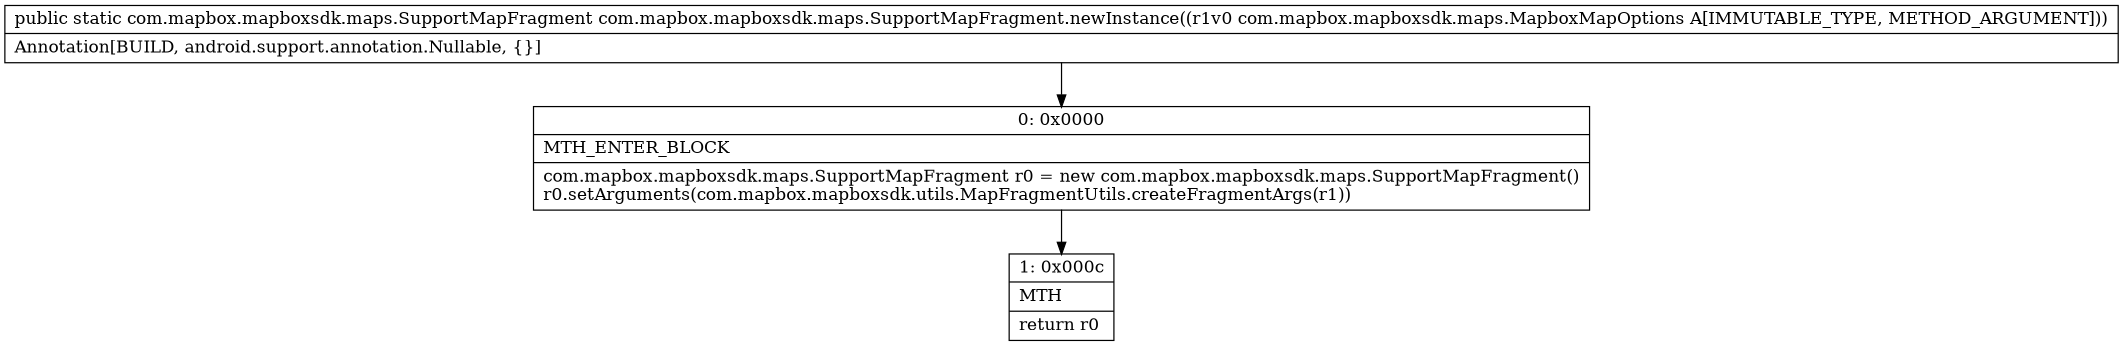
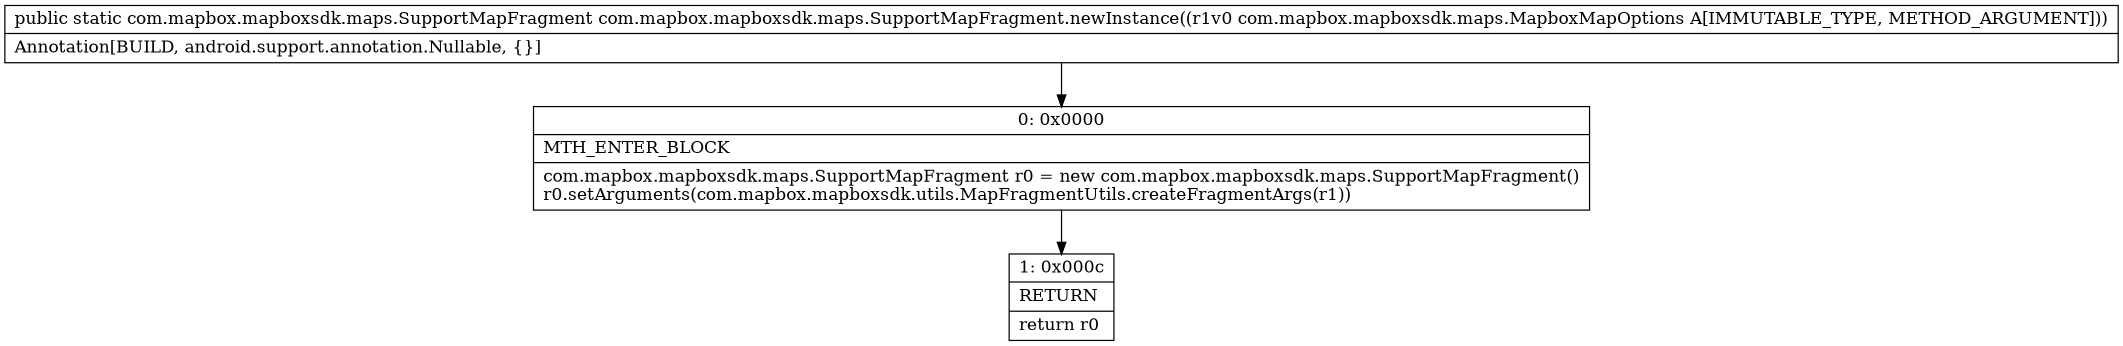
node "1: 0x000c": text "MTH" -> "RETURN"
